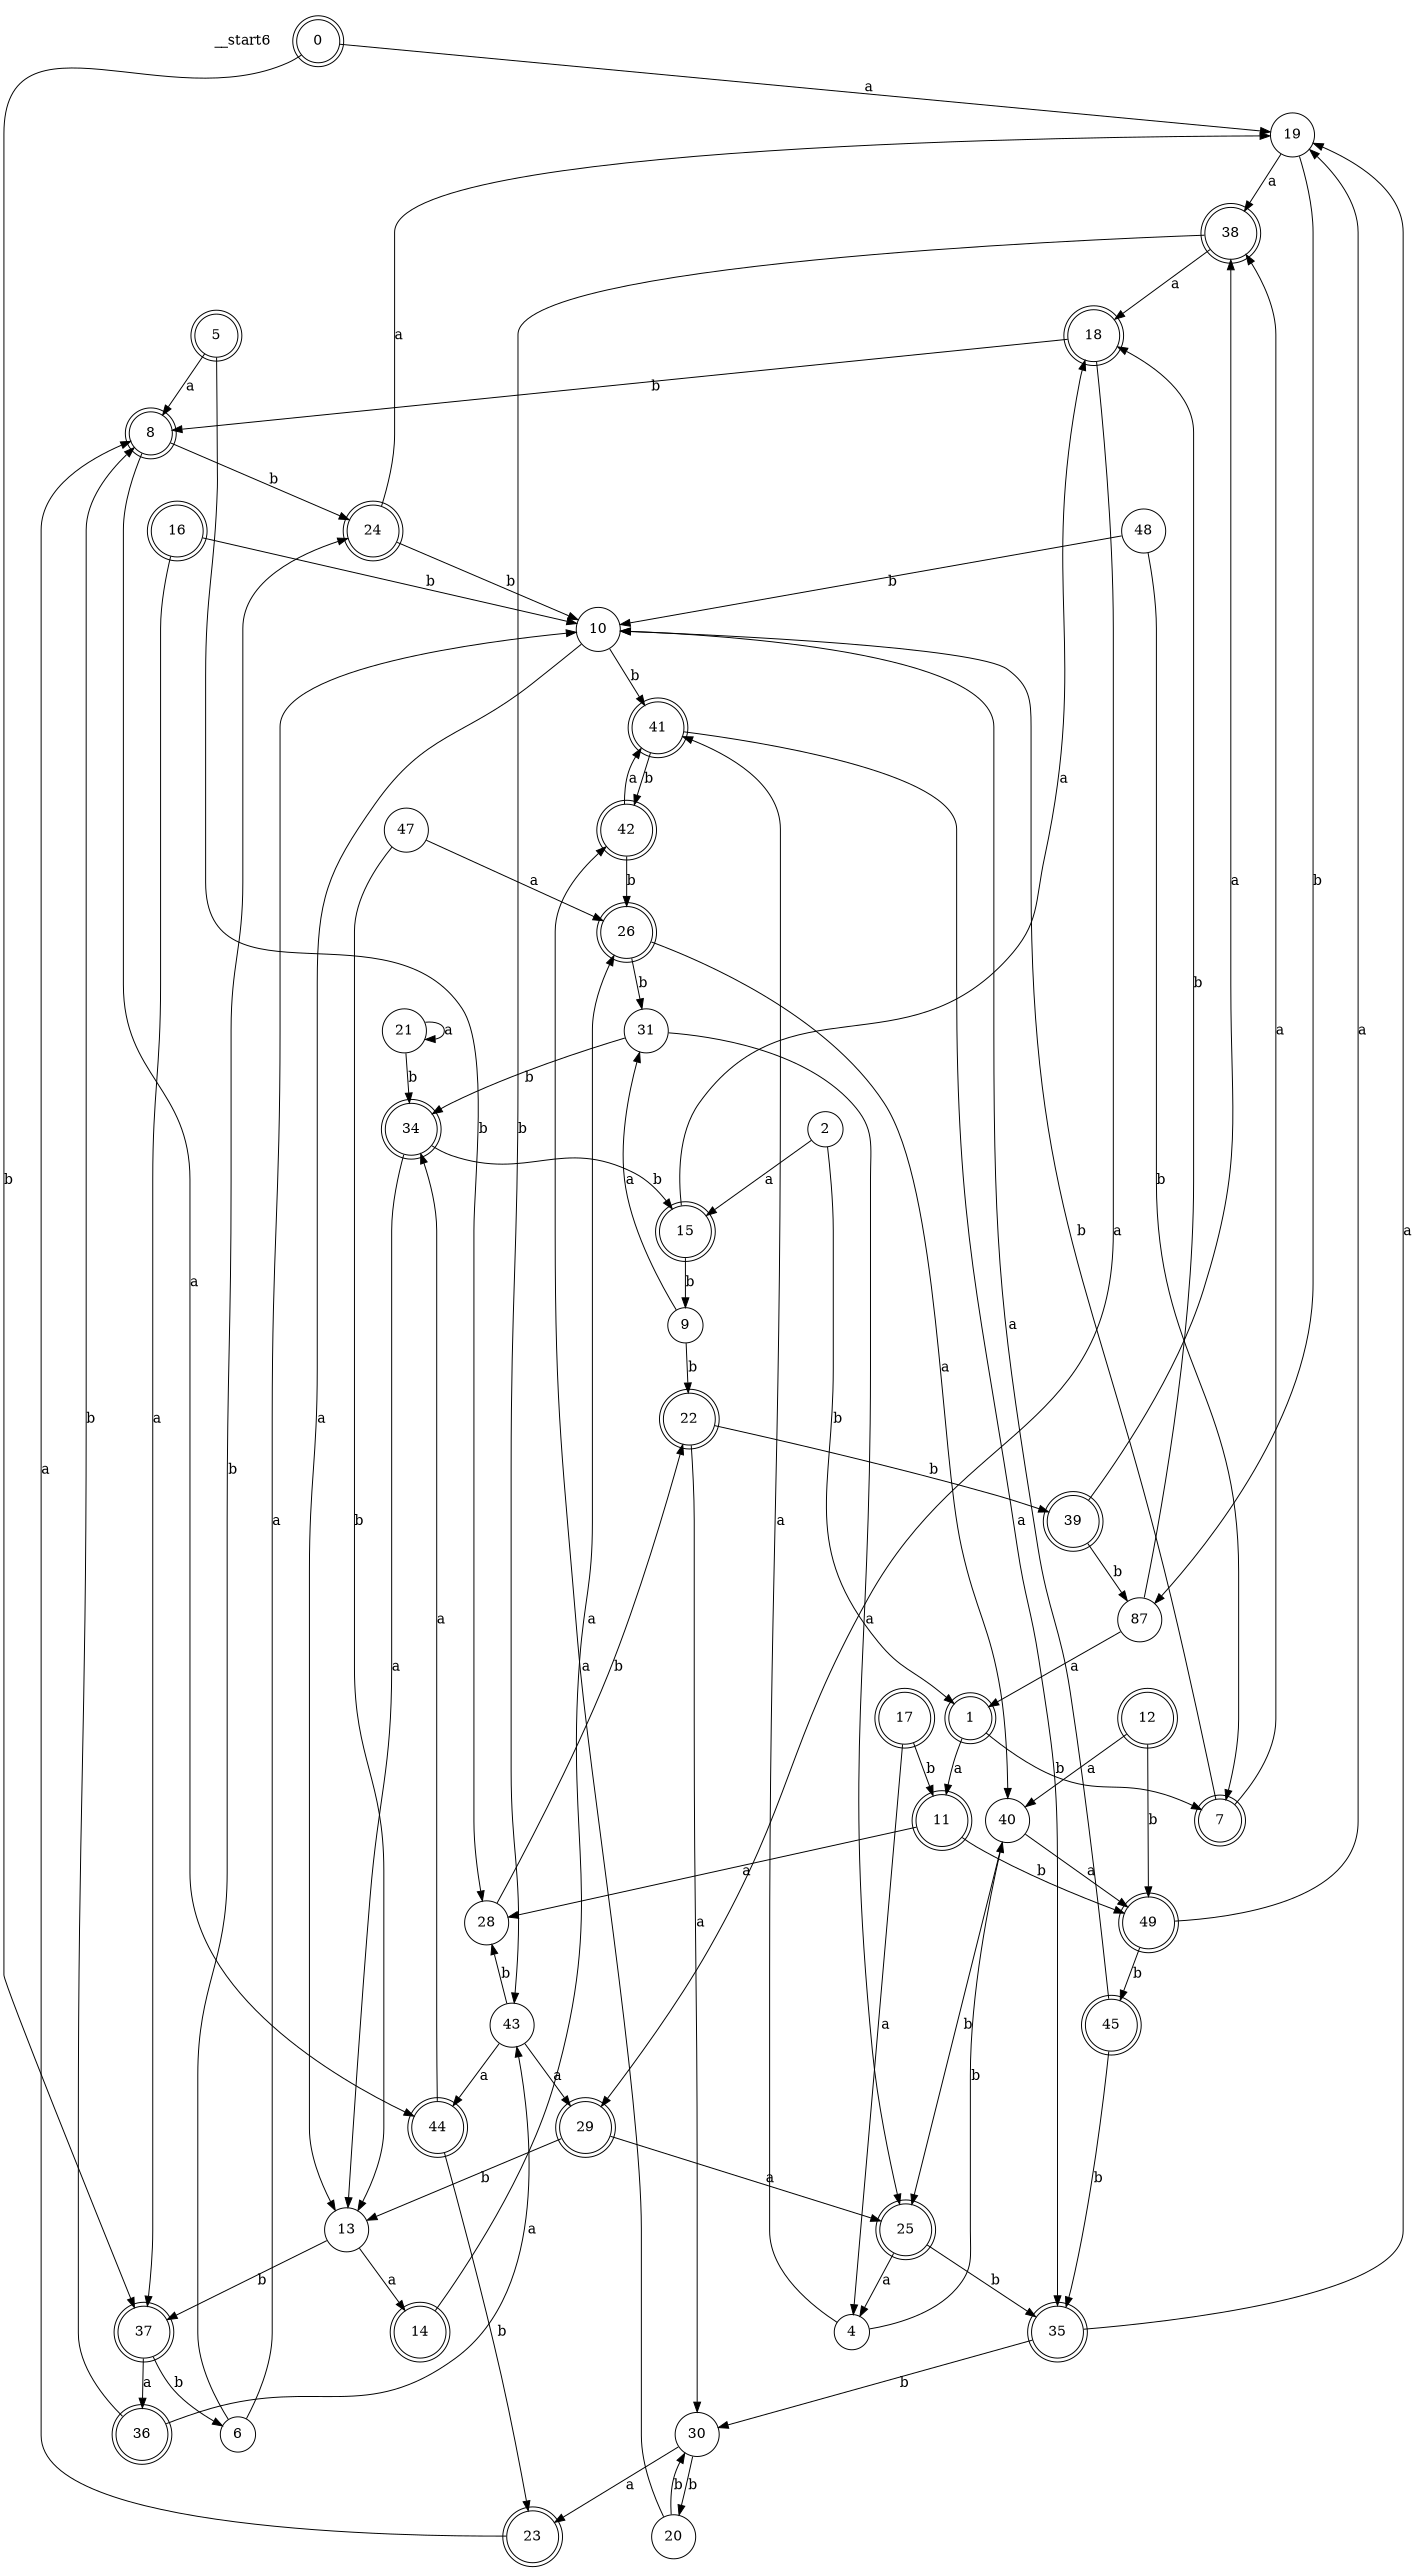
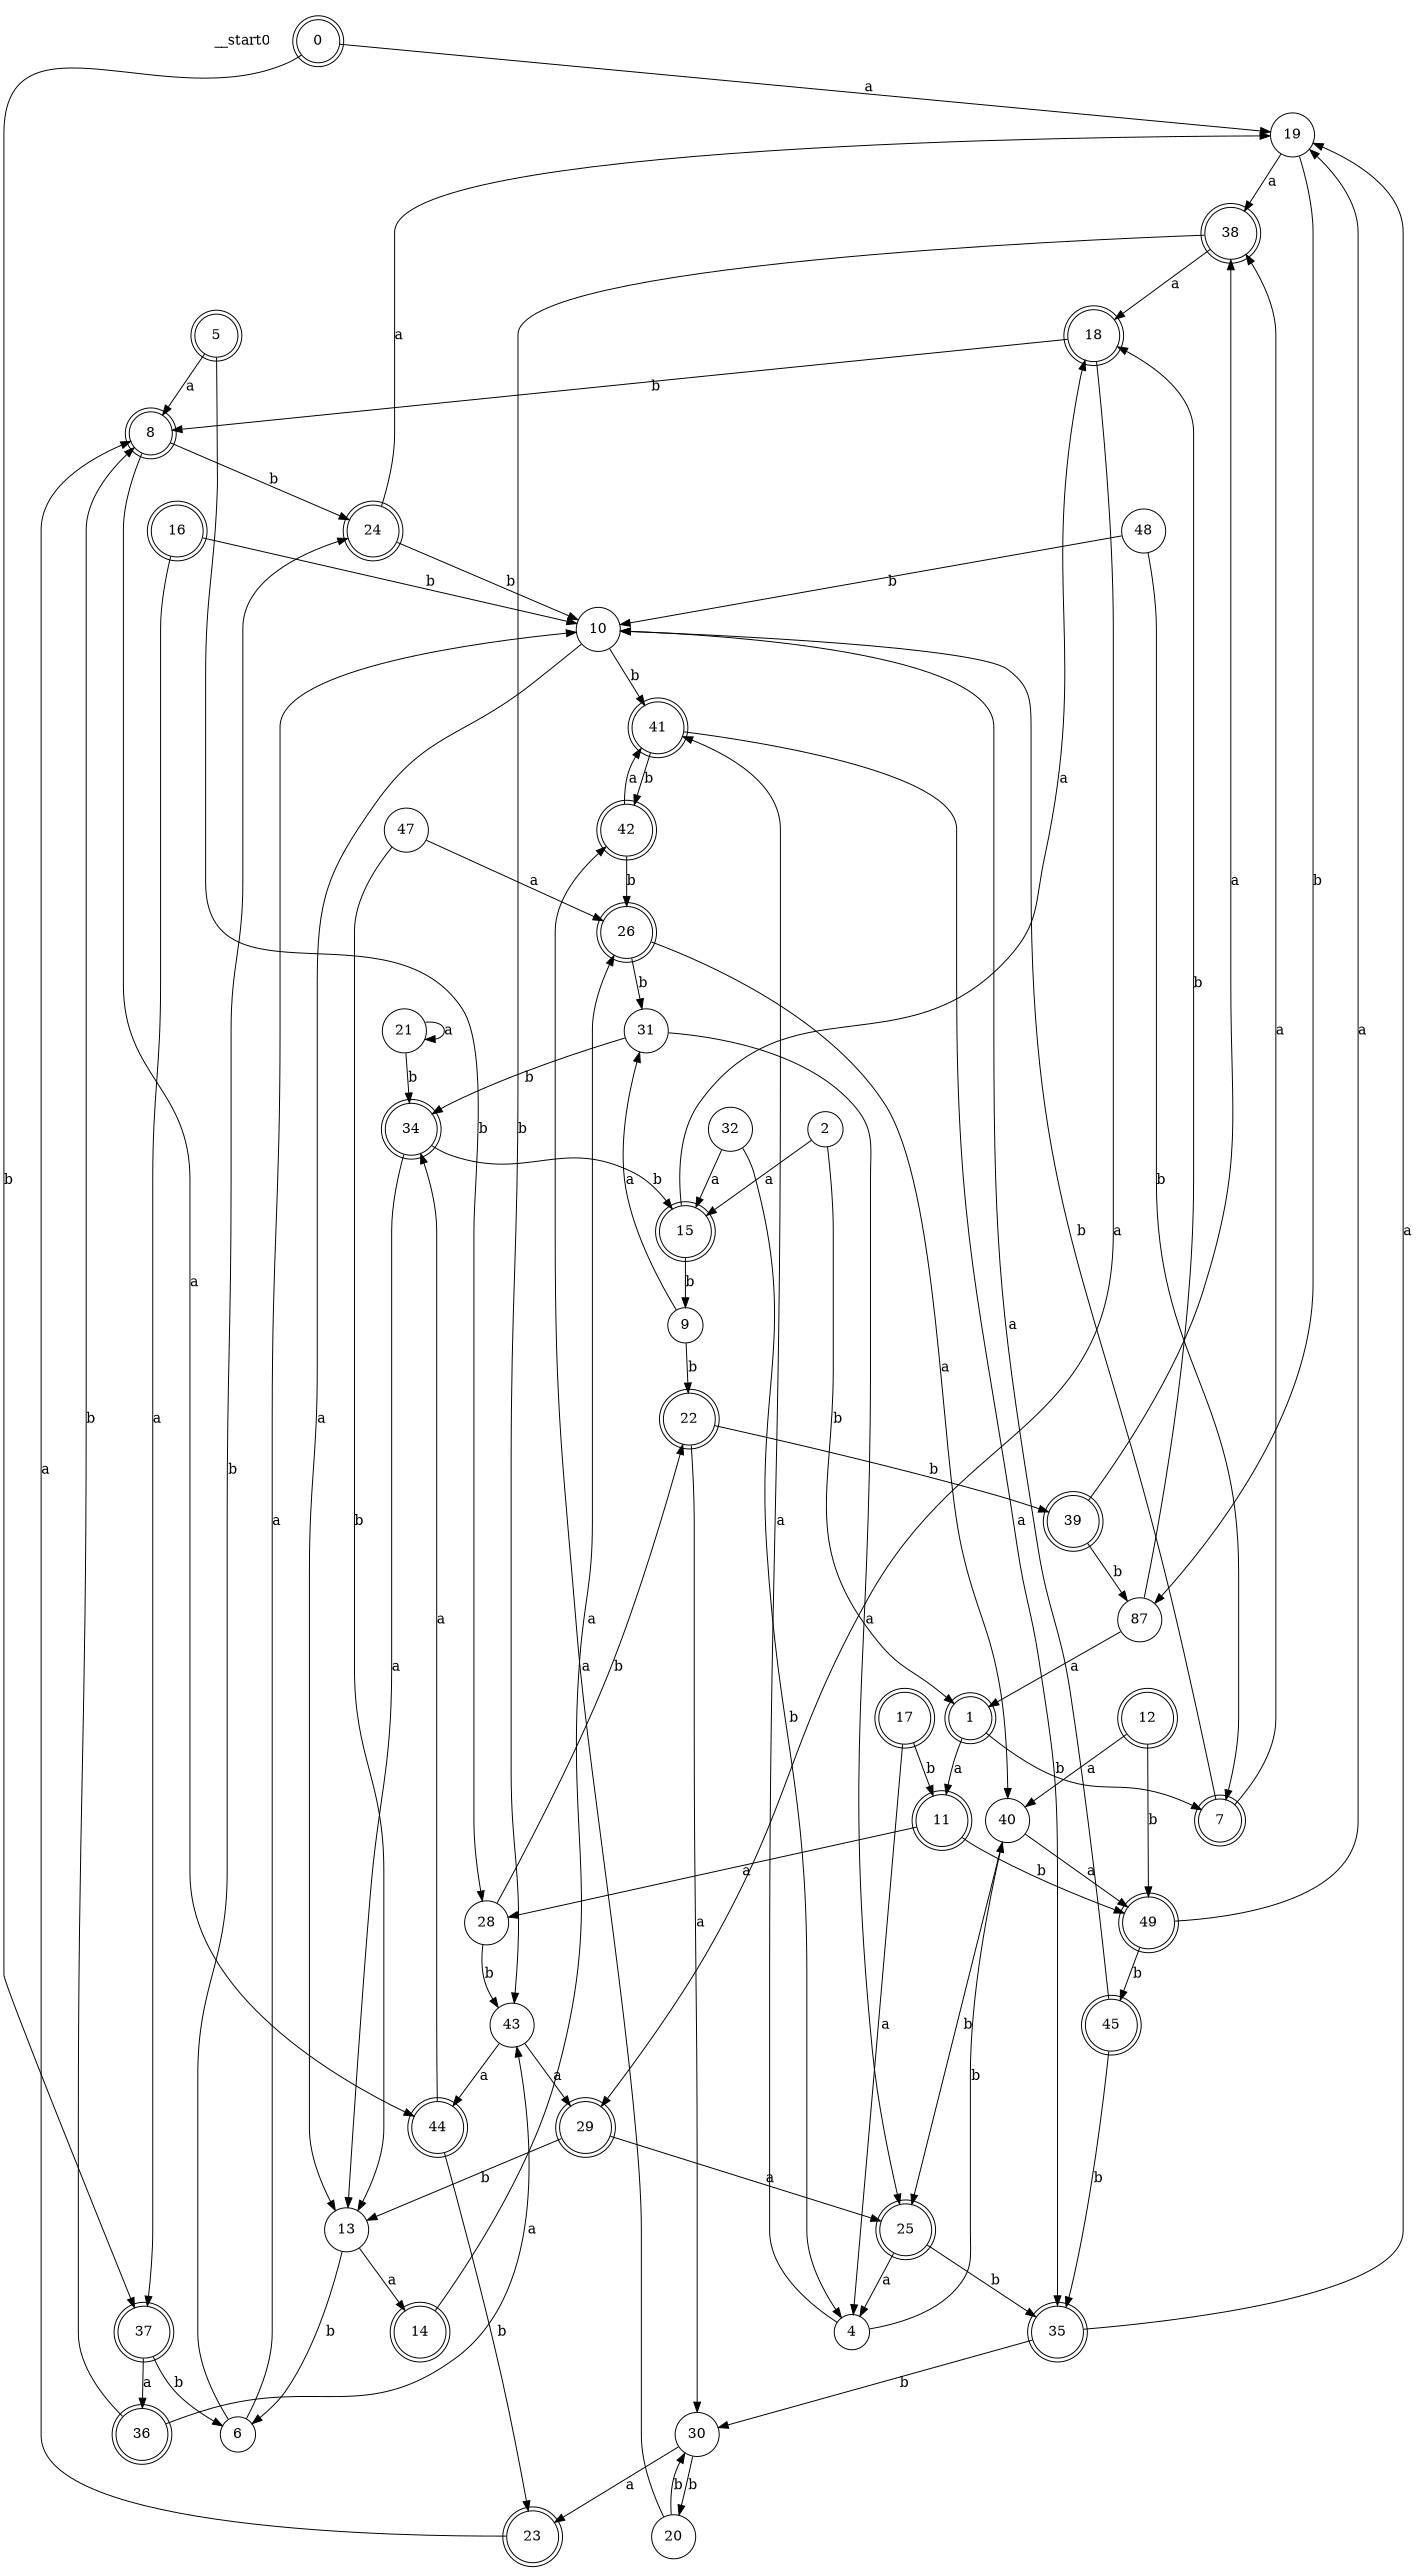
node "__start6": label "__start6" -> "__start0"
node "32": added
edge "43" -> "28": reversed
edge "13" -> "37": now "13" -> "6"
